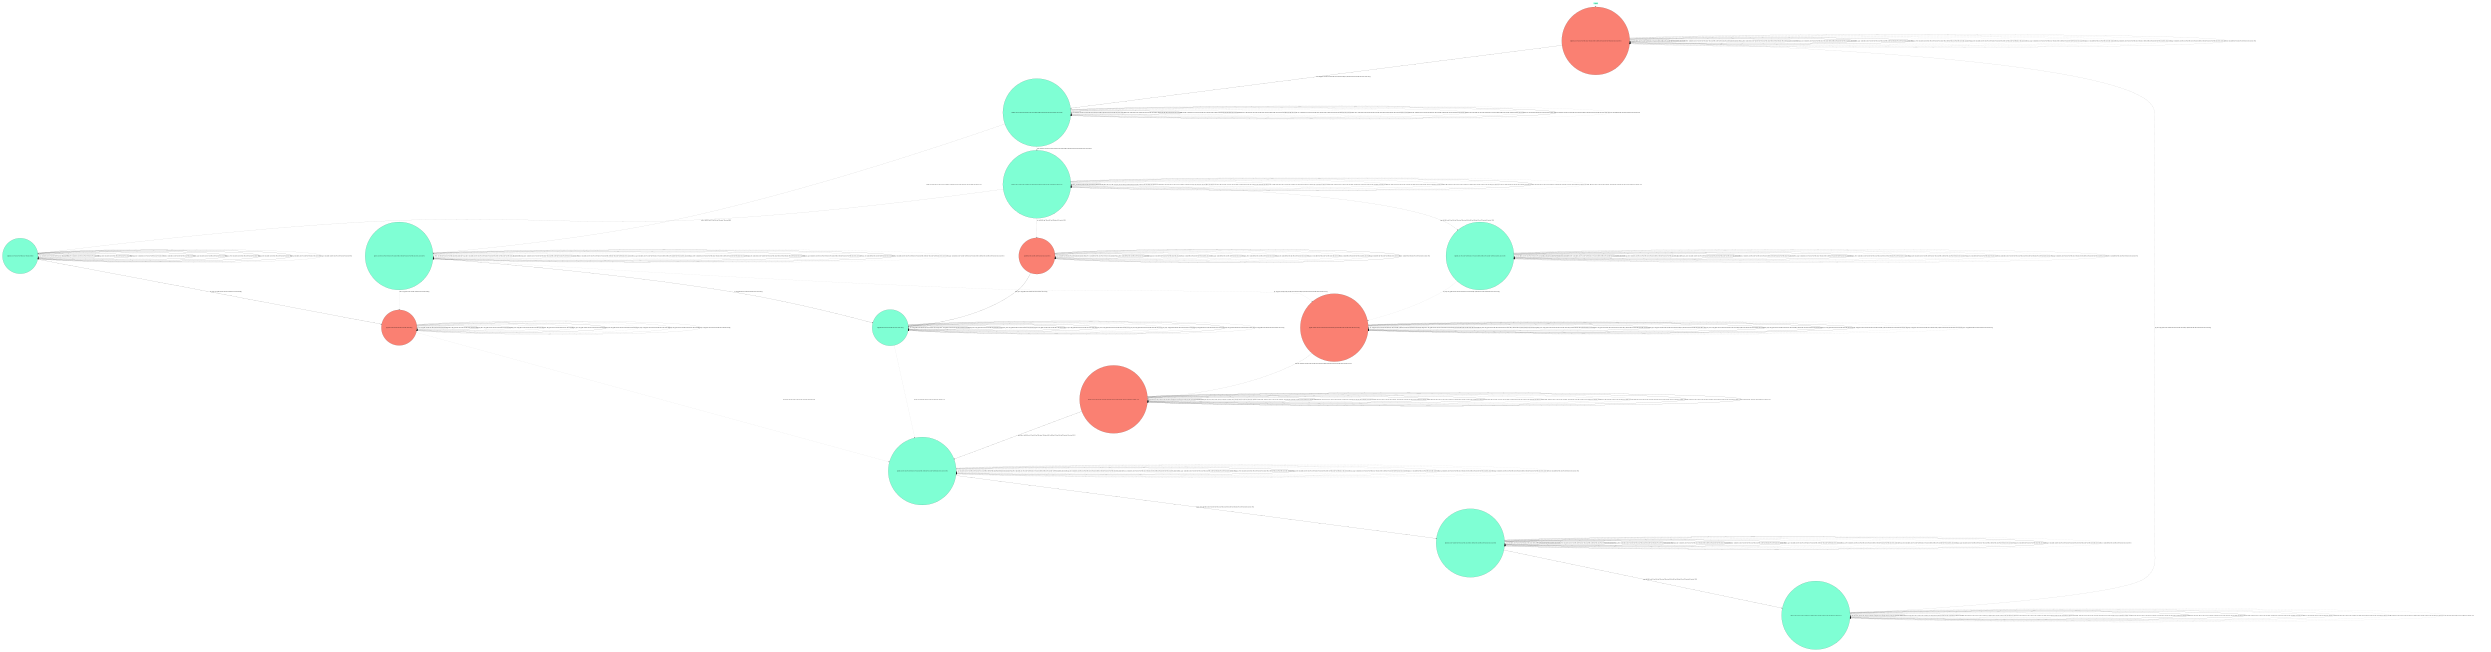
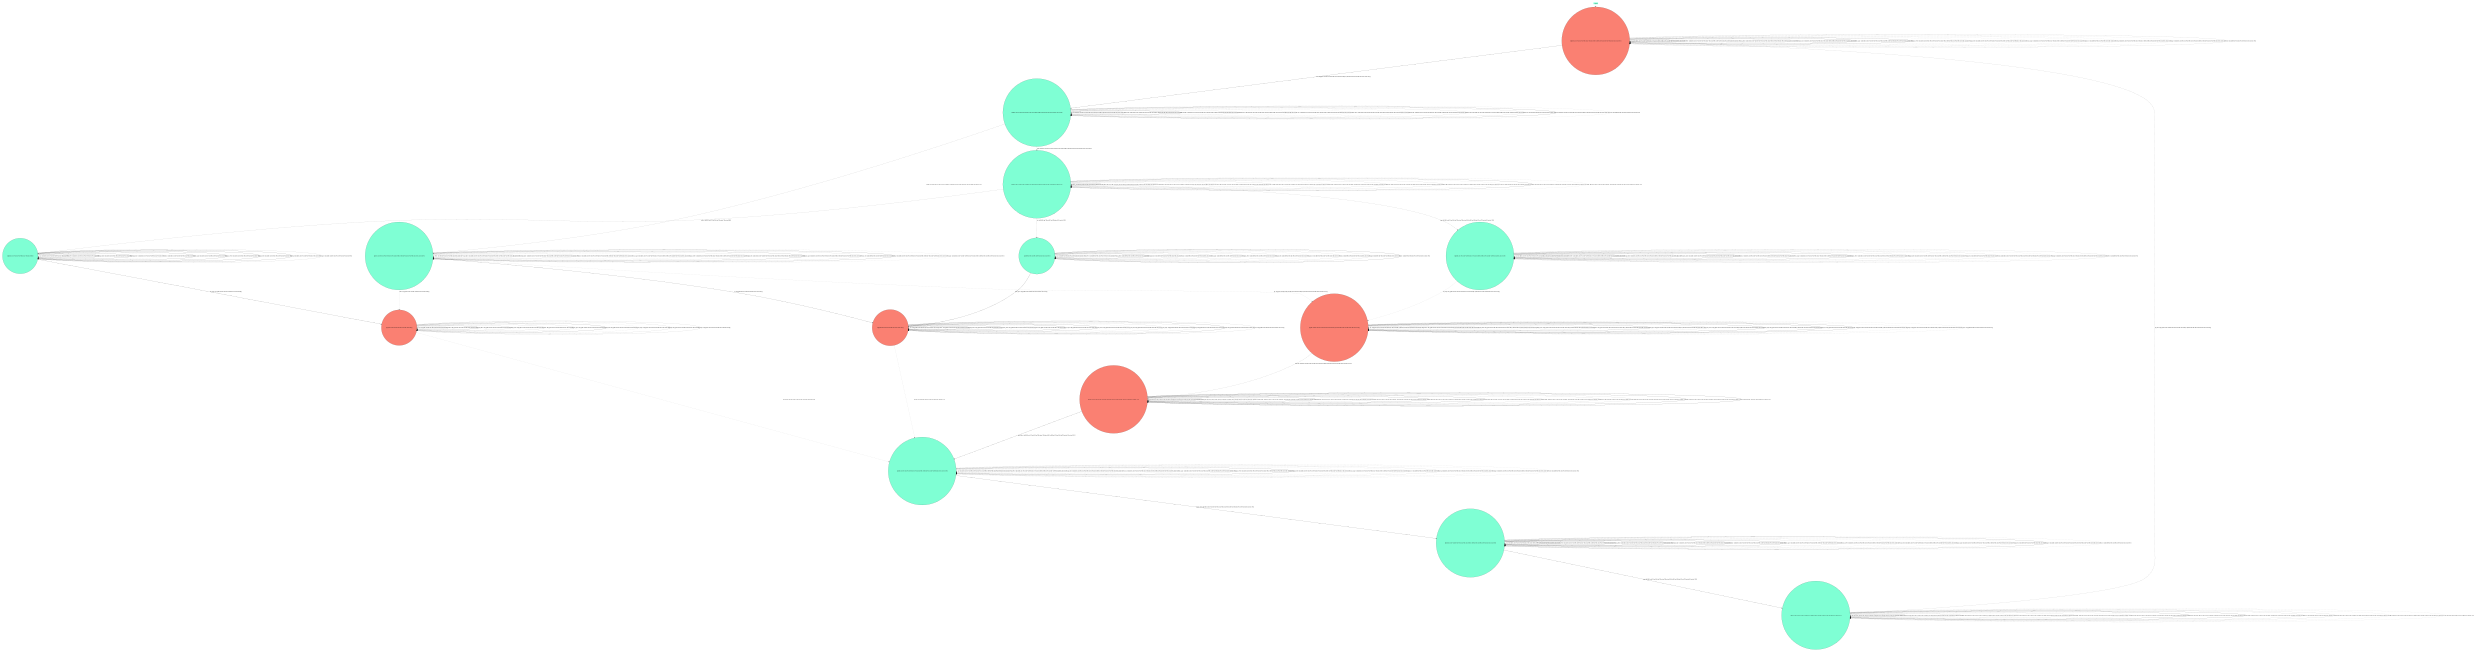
node "12@[((EUR and TEA and CAP and TON and not DOL and not COF))]": fillcolor salmon -> aquamarine
node "13@[((EUR and TEA and CAP and TON and not DOL and not COF))]": fillcolor aquamarine -> salmon
